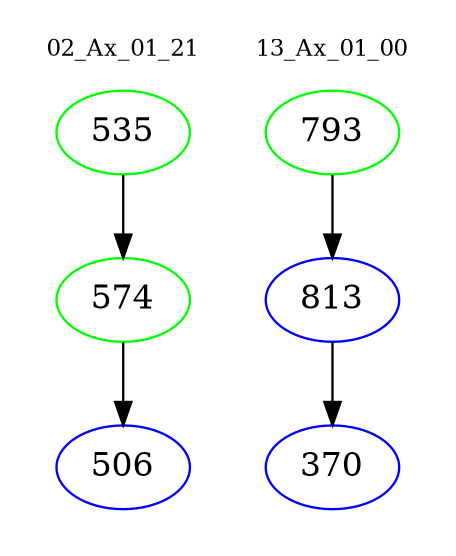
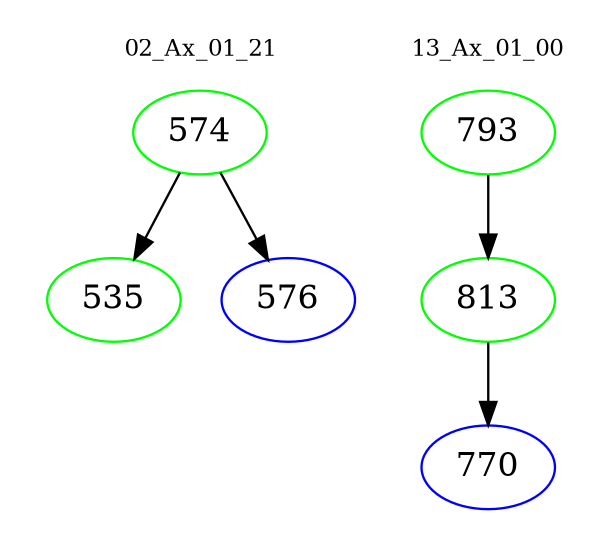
edge "535" -> "574": reversed
node "813": color blue -> green
node "506": label "506" -> "576"
node "370": label "370" -> "770"
